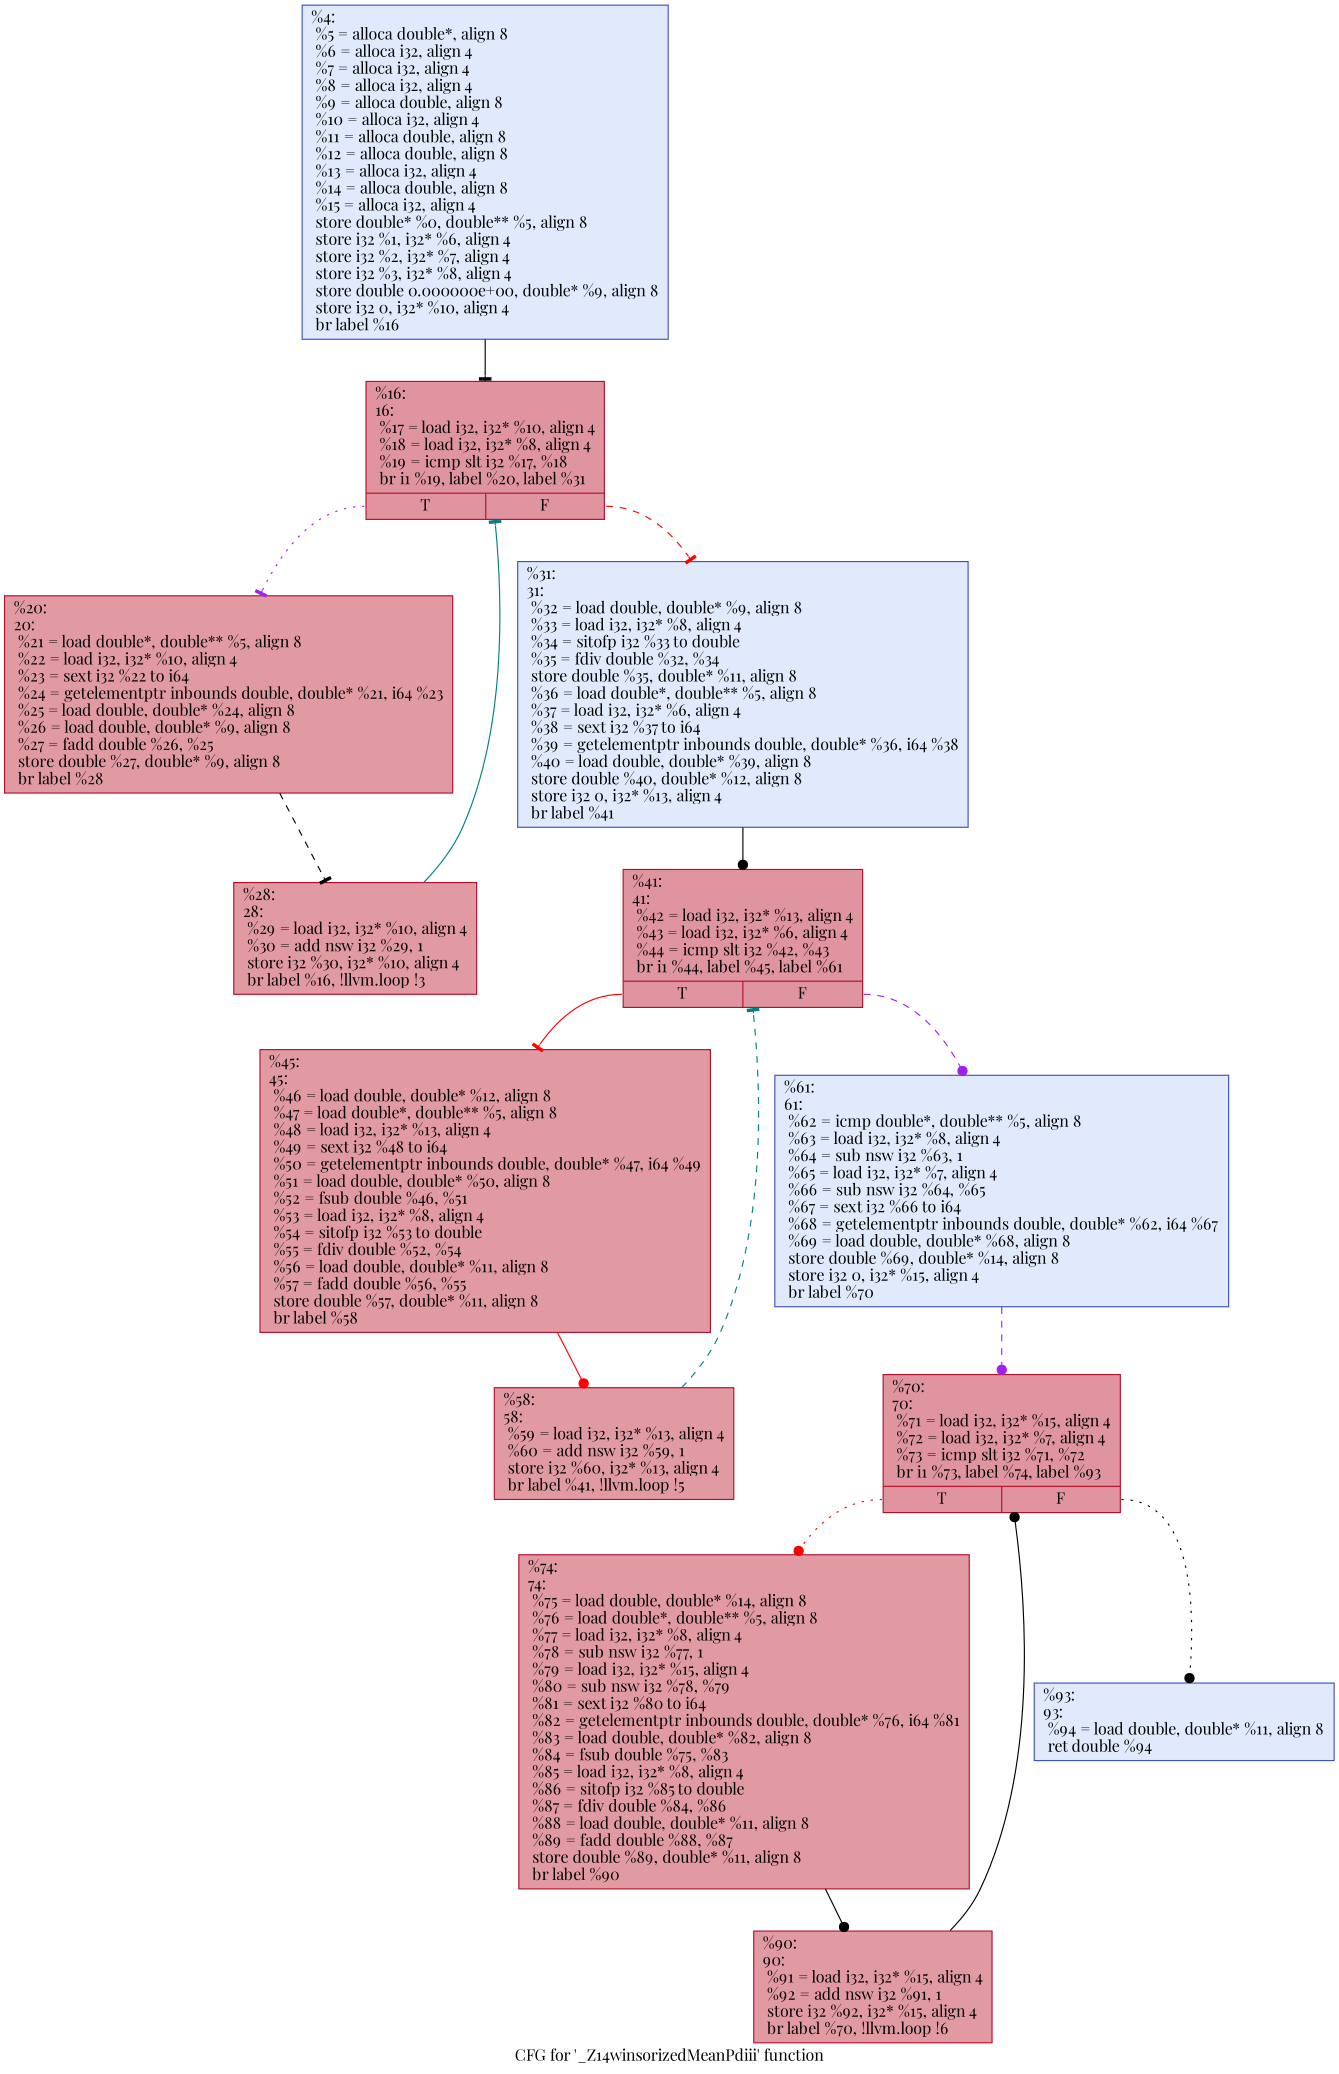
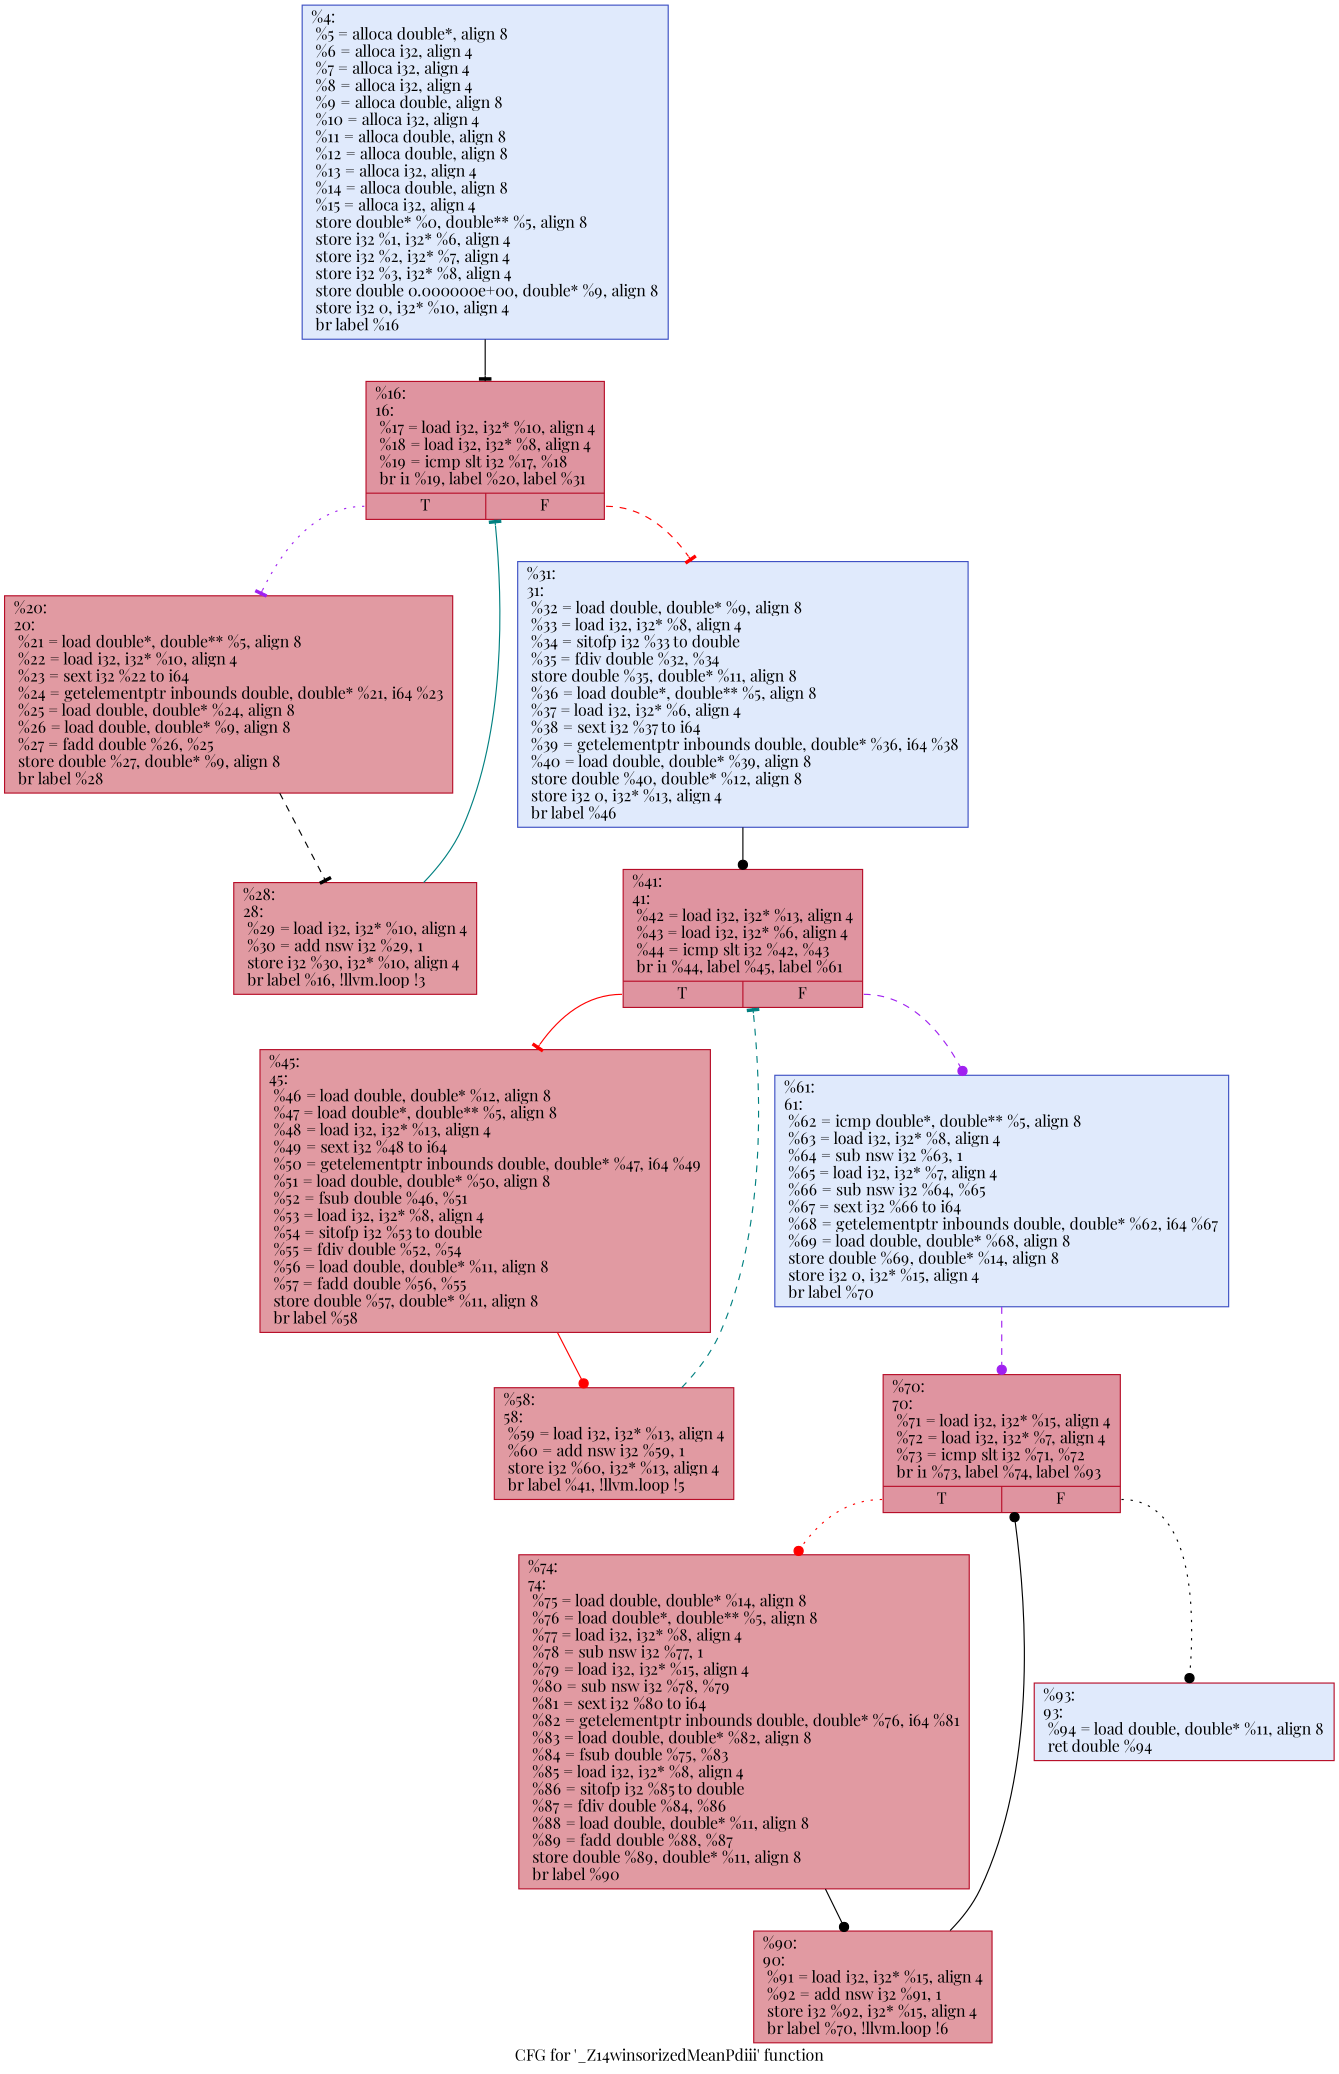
node "%31:": text "br label %41" -> "br label %46"
node "%93:": color #3d50c3ff -> #b70d28ff
